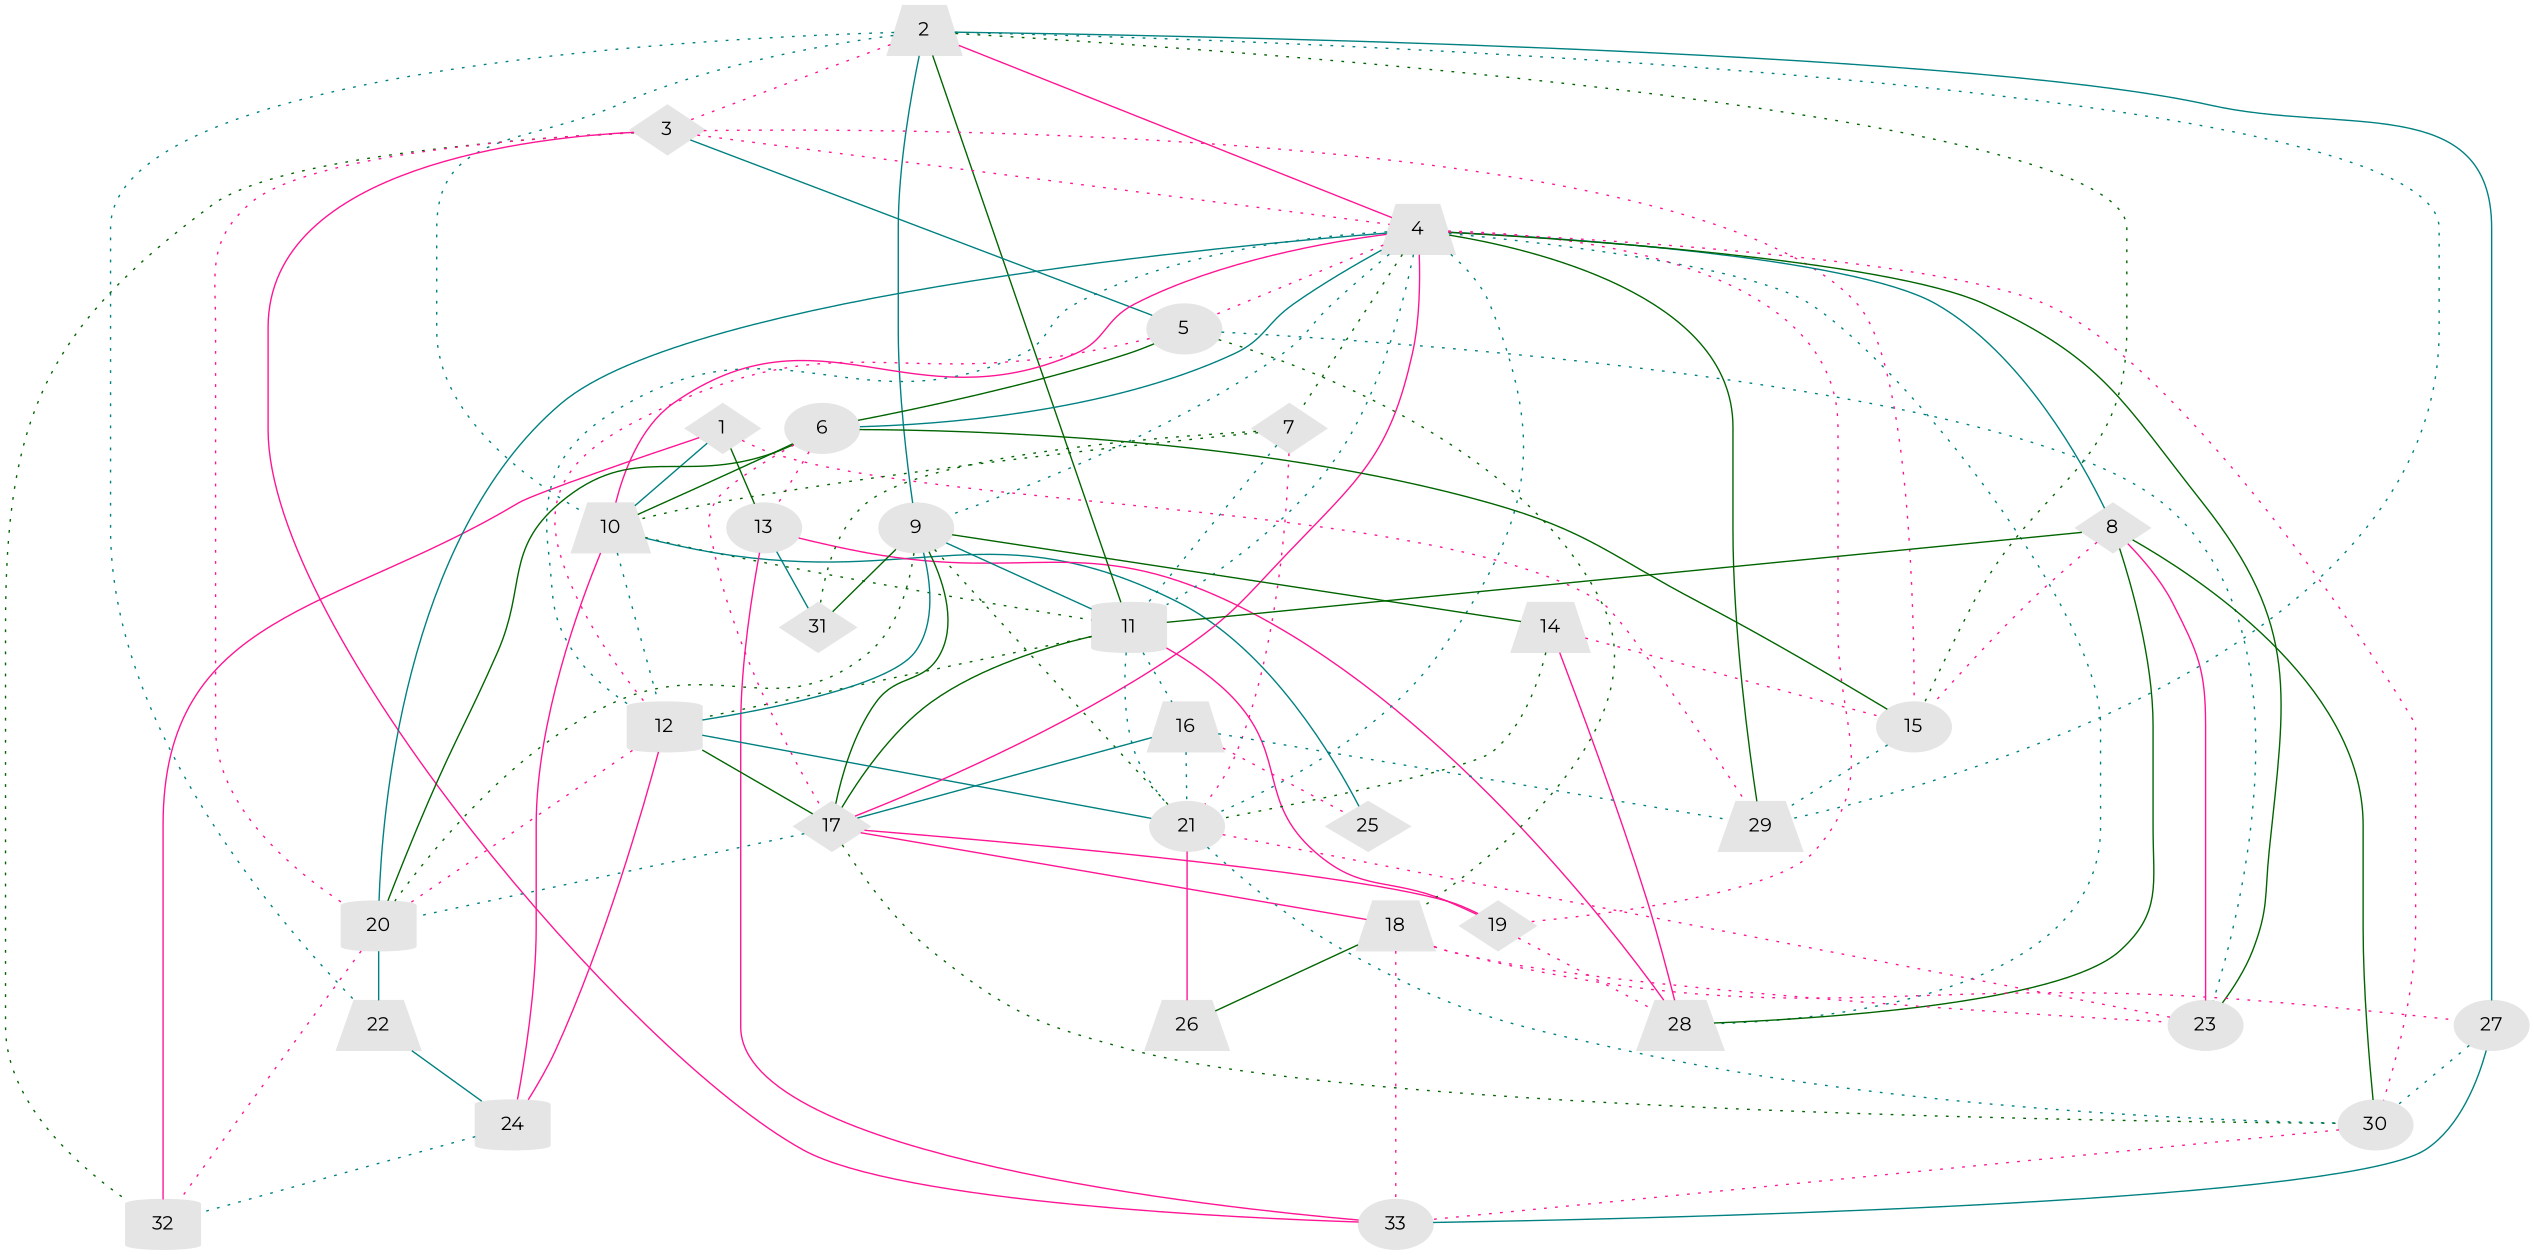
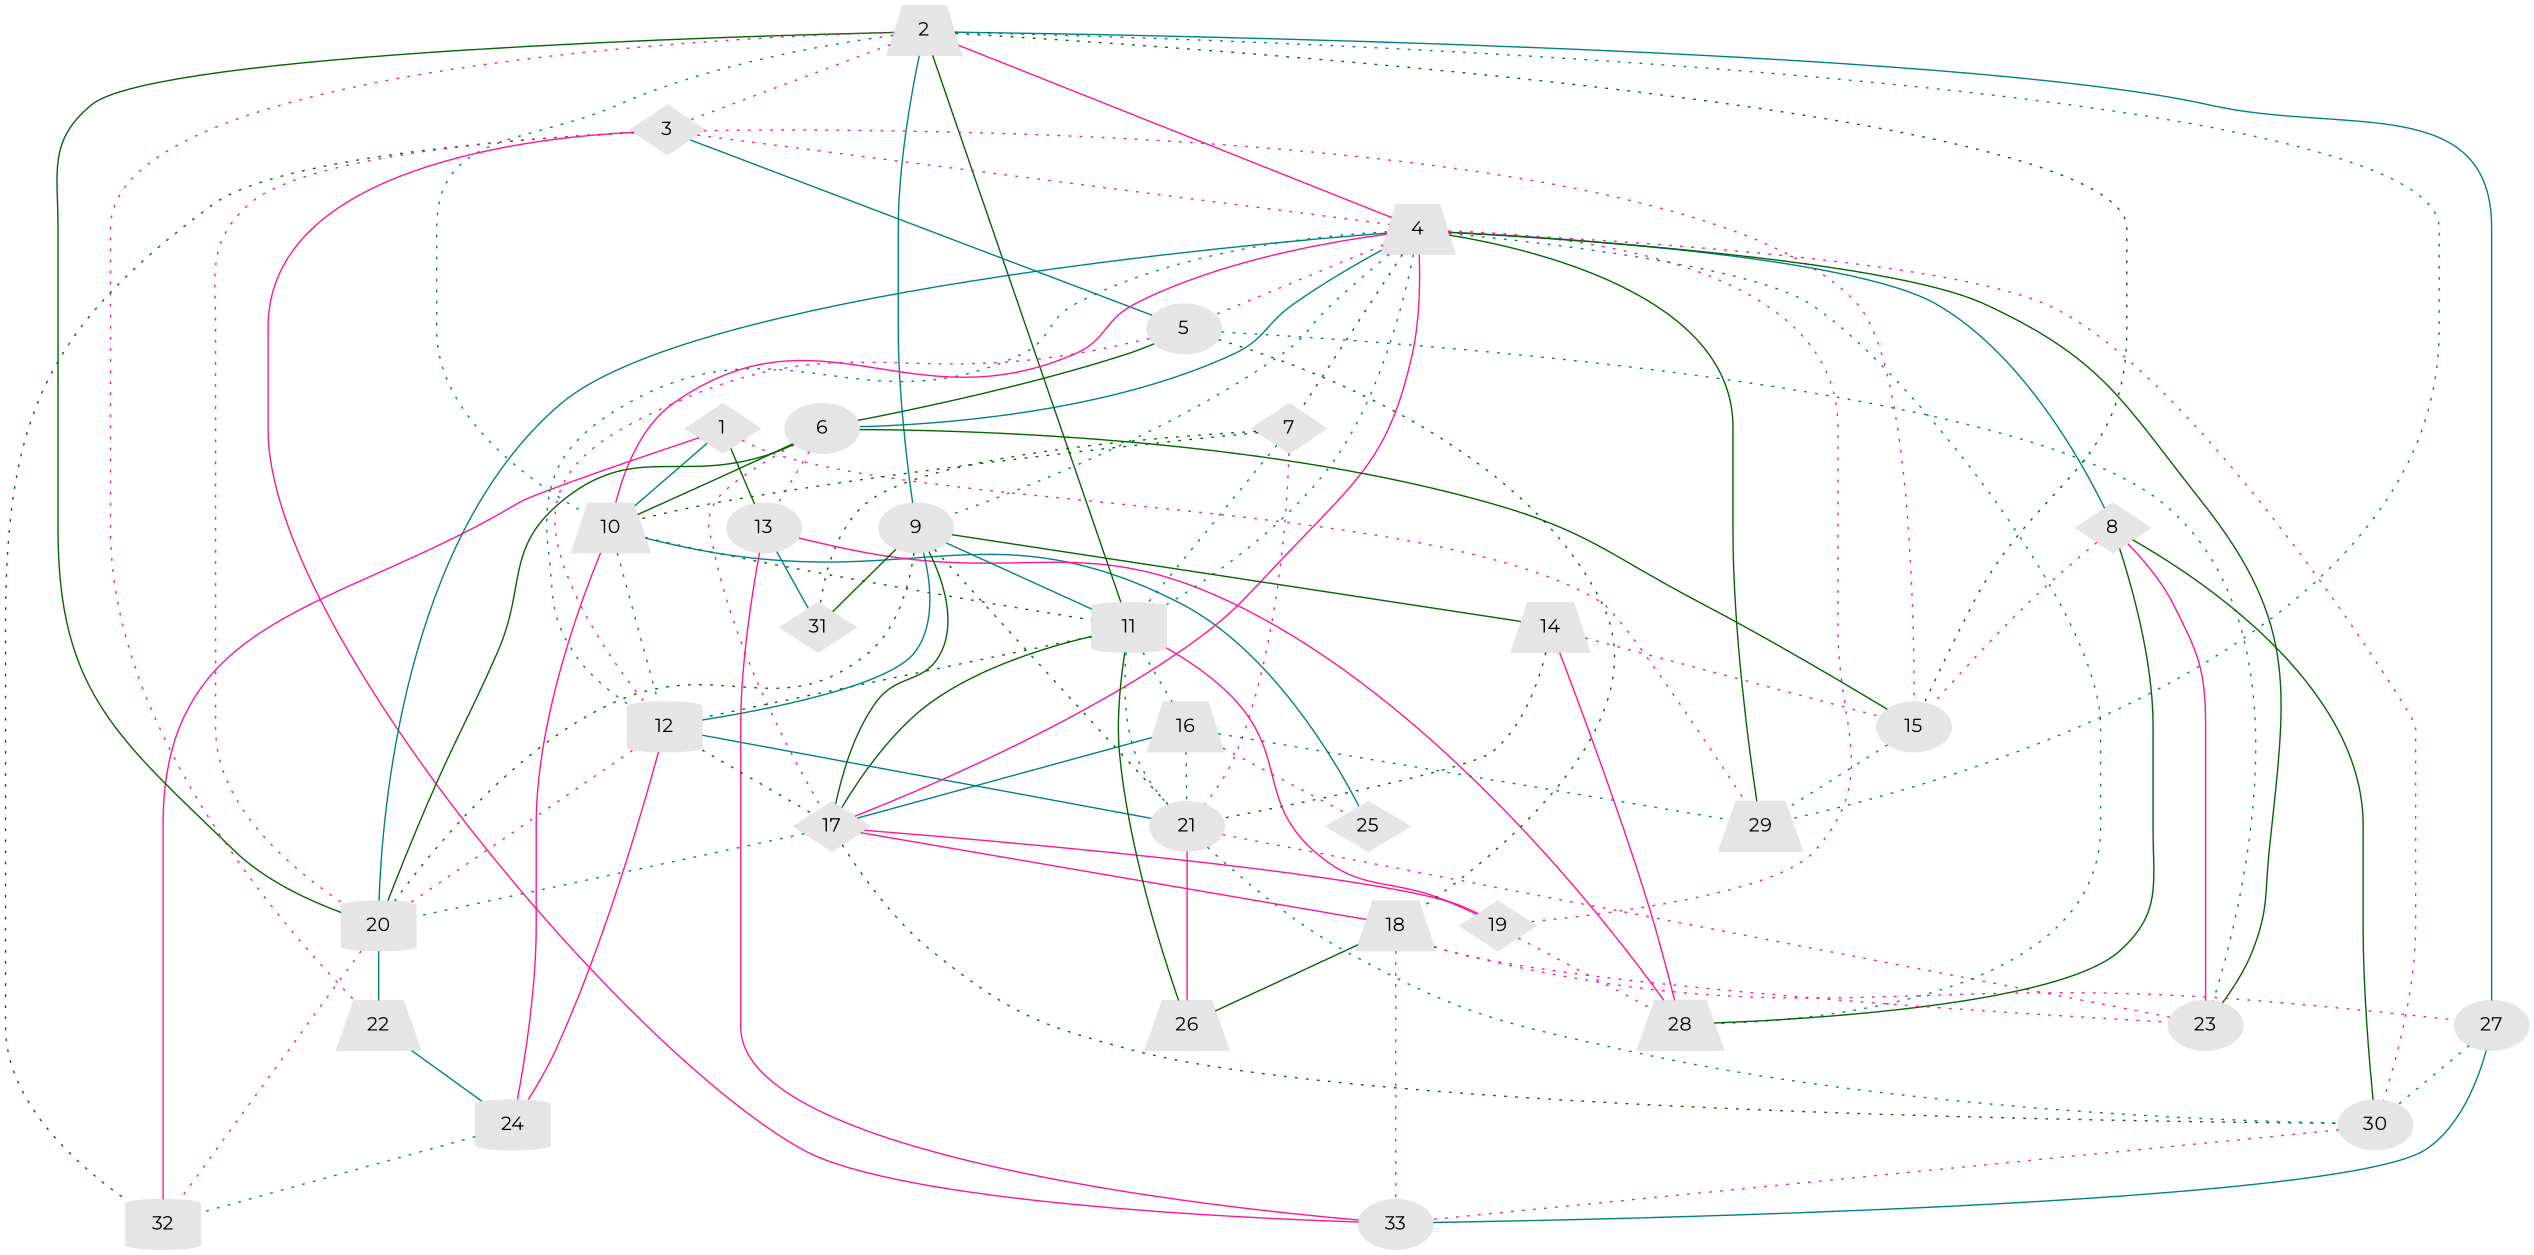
edge "2" -- "20": added
edge "2" -- "22": color teal -> deeppink
edge "4" -- "21": removed
edge "8" -- "11": now "26" -- "11"
edge "12" -- "17": style solid -> dotted
